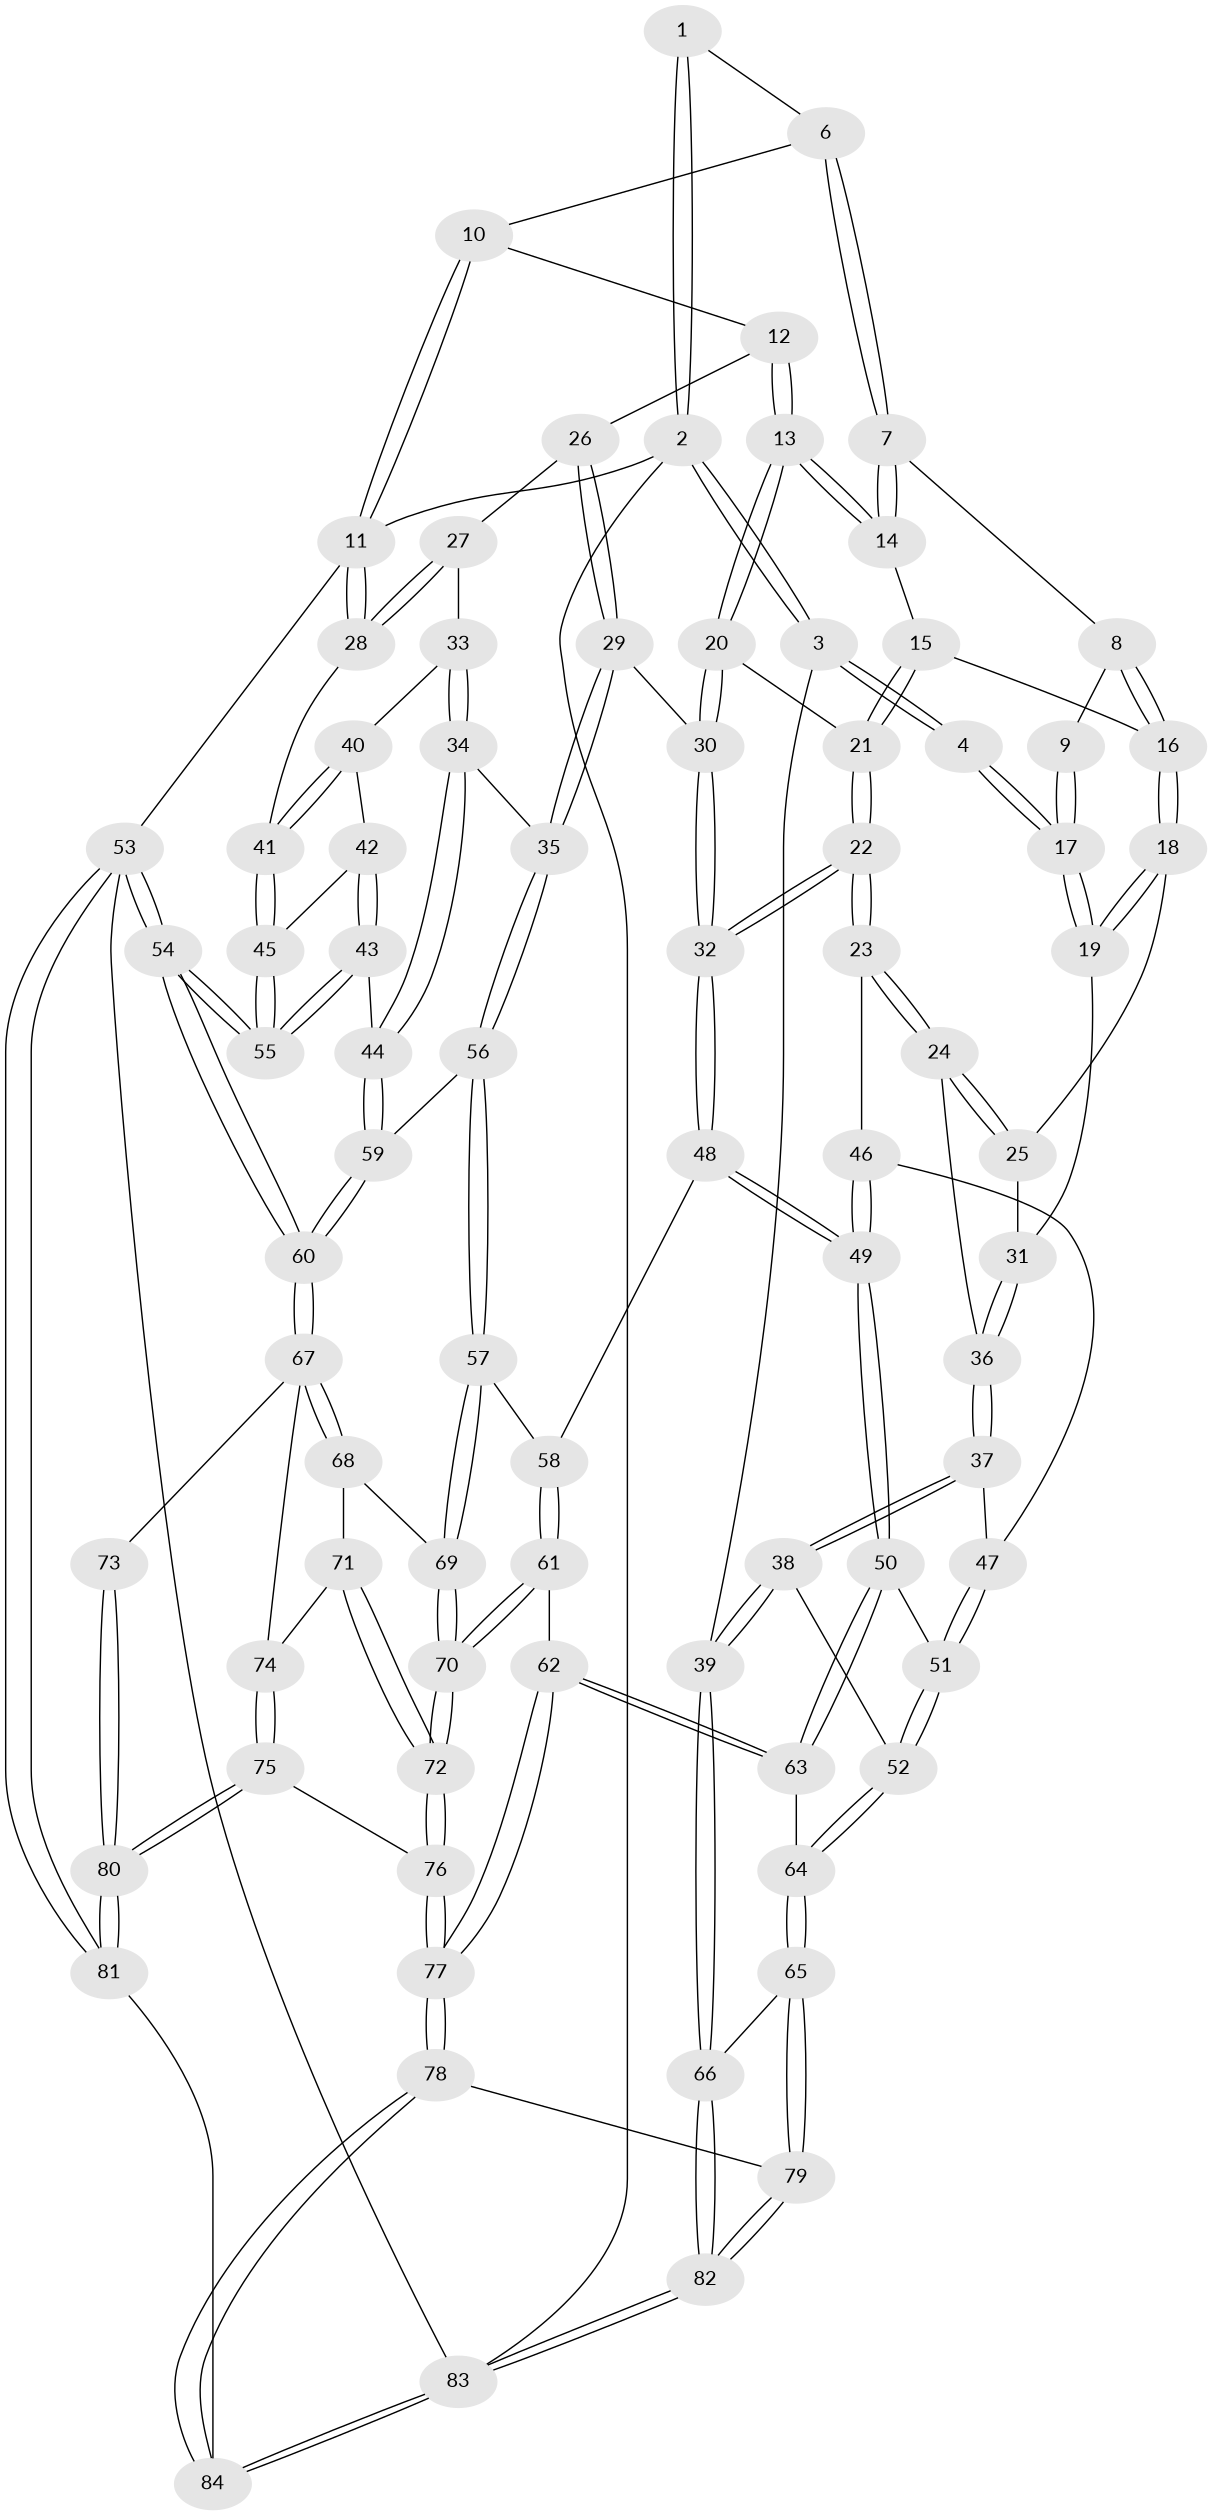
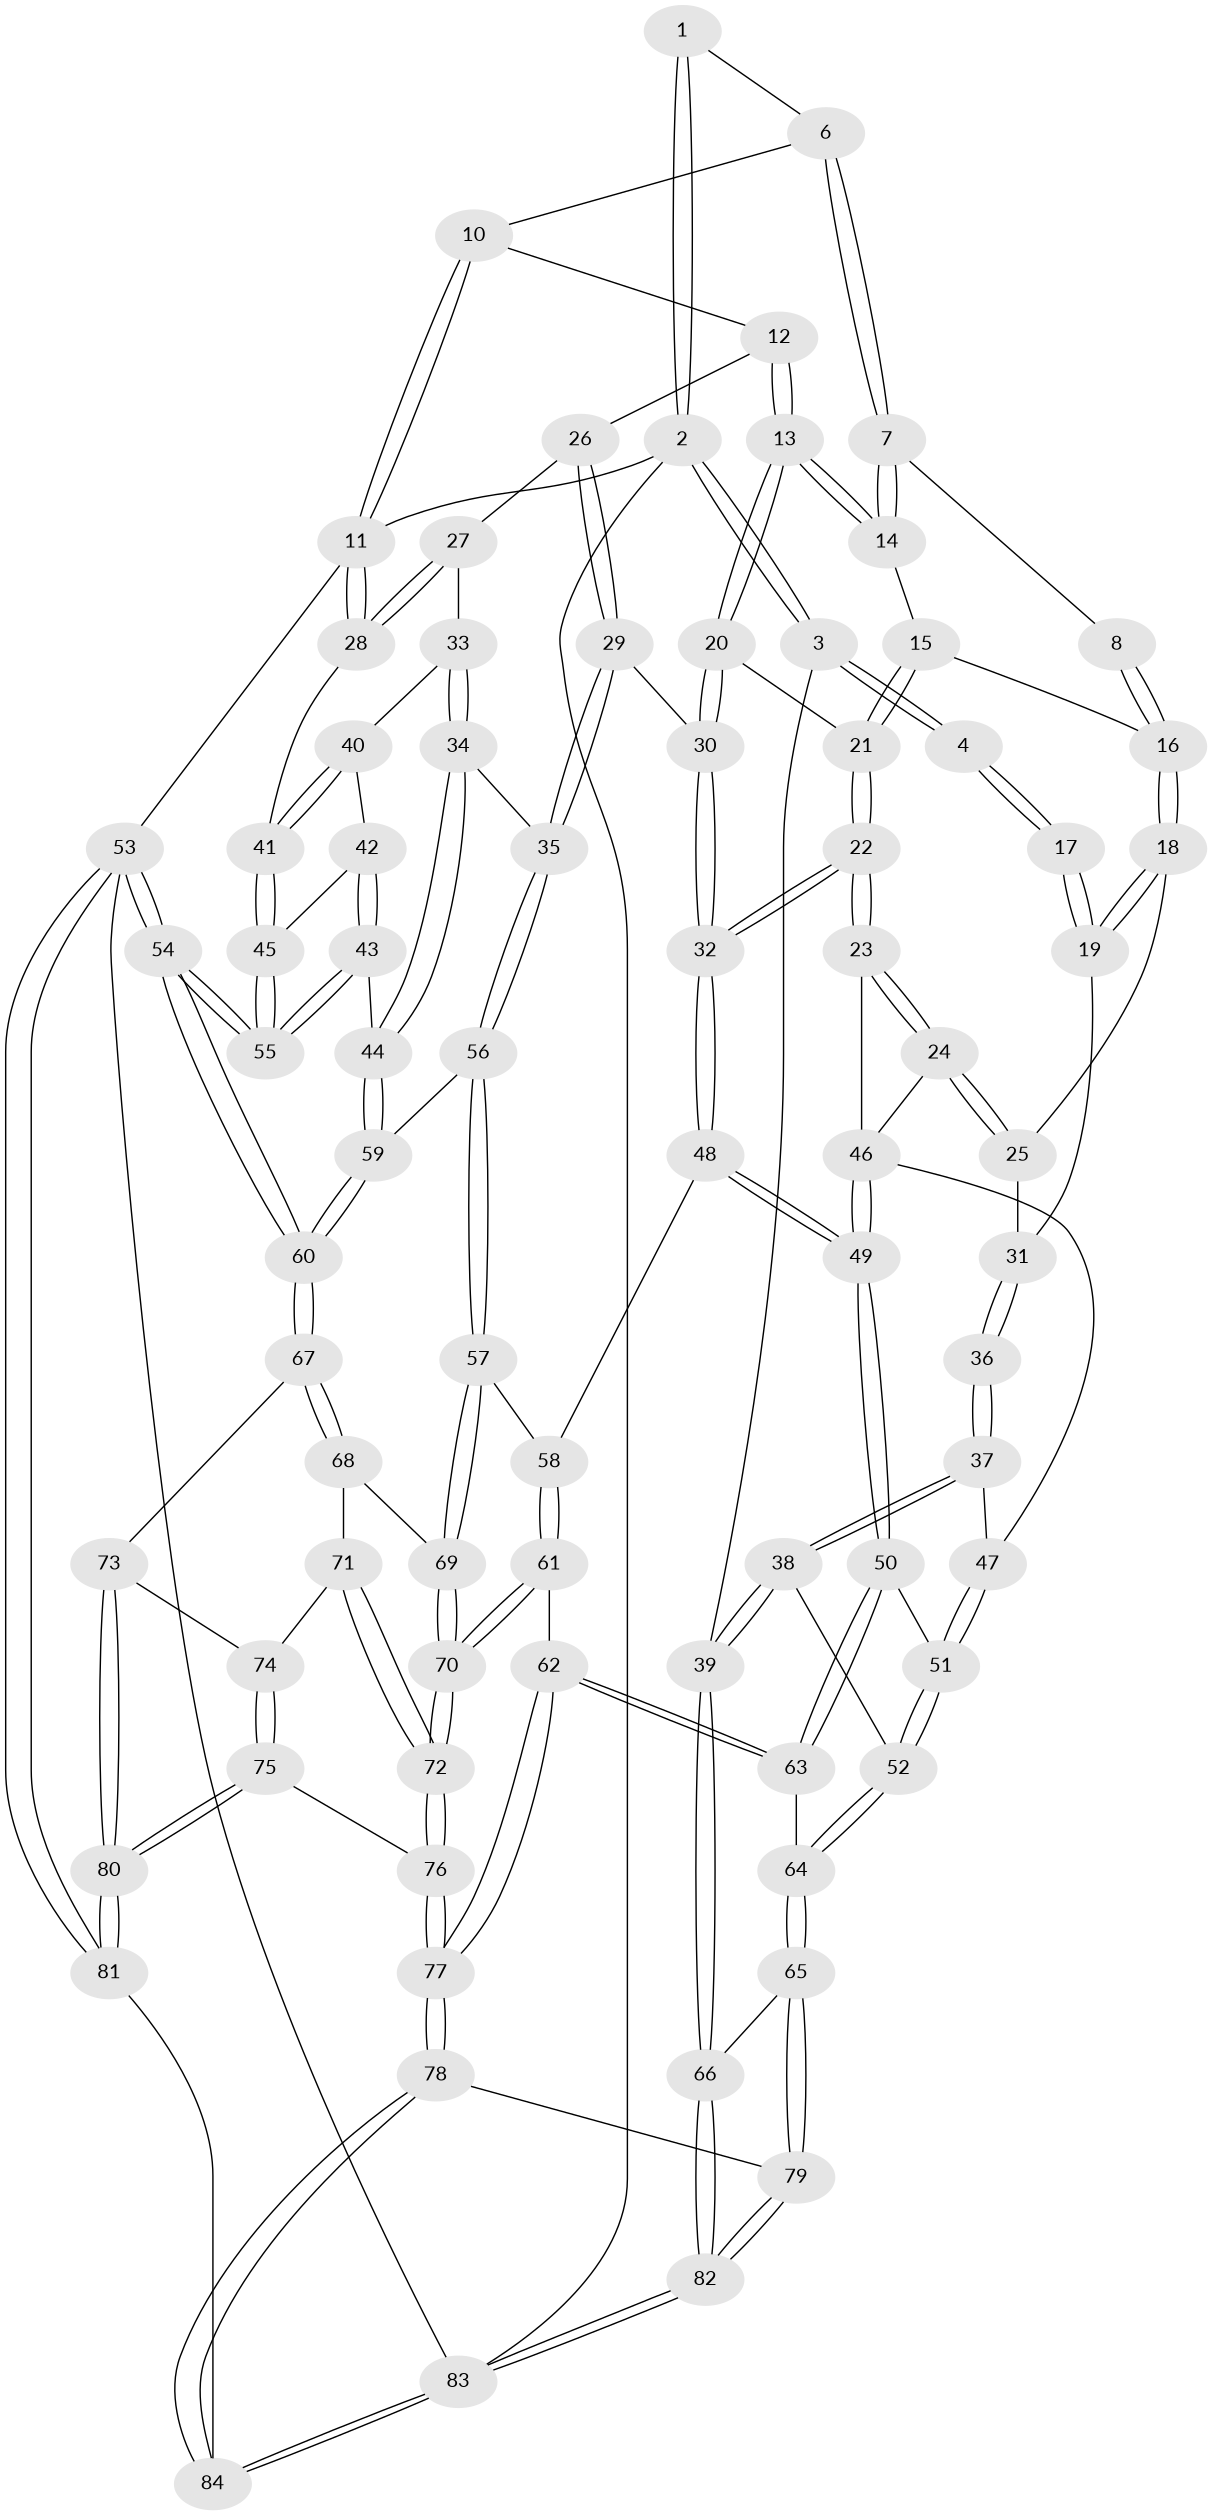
node "9": removed
edge "24" -- "36": now "24" -- "46"
edge "67" -- "74": now "73" -- "74"
